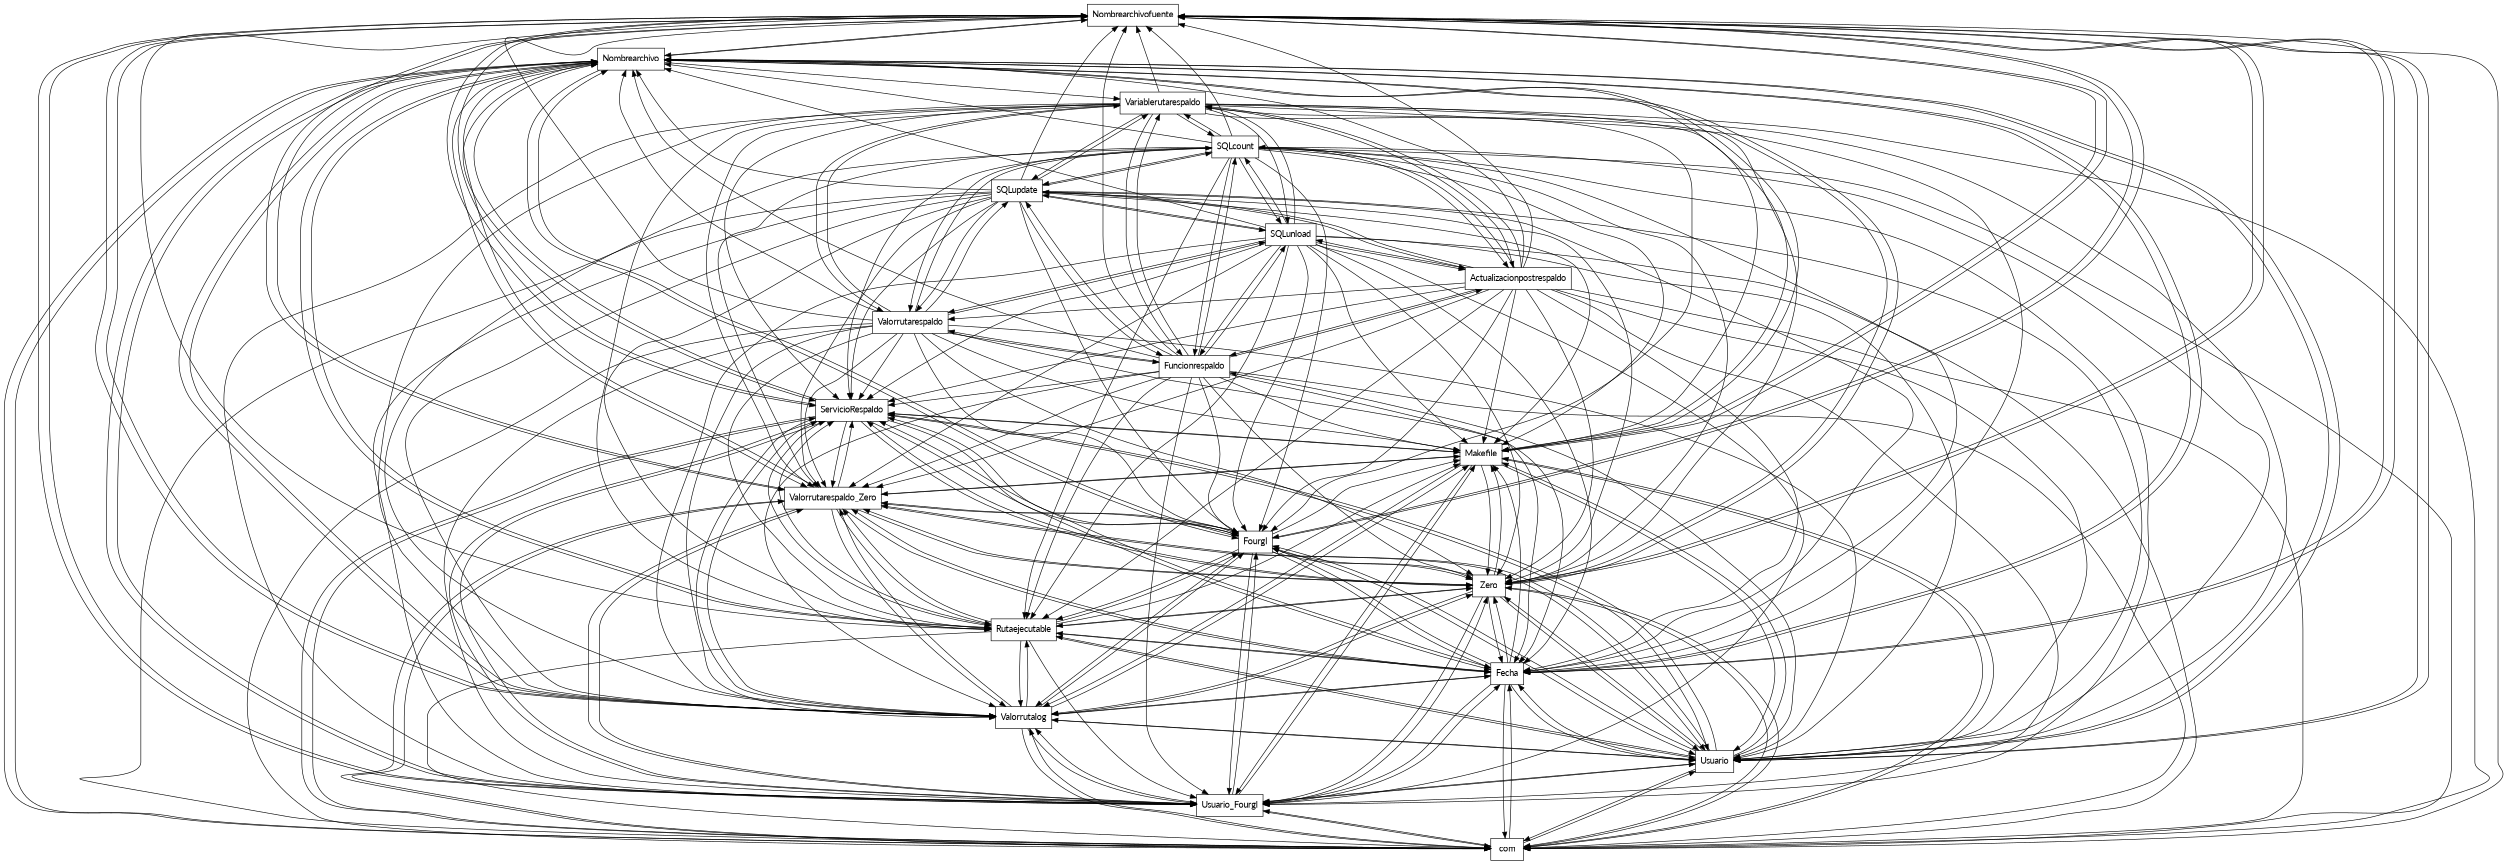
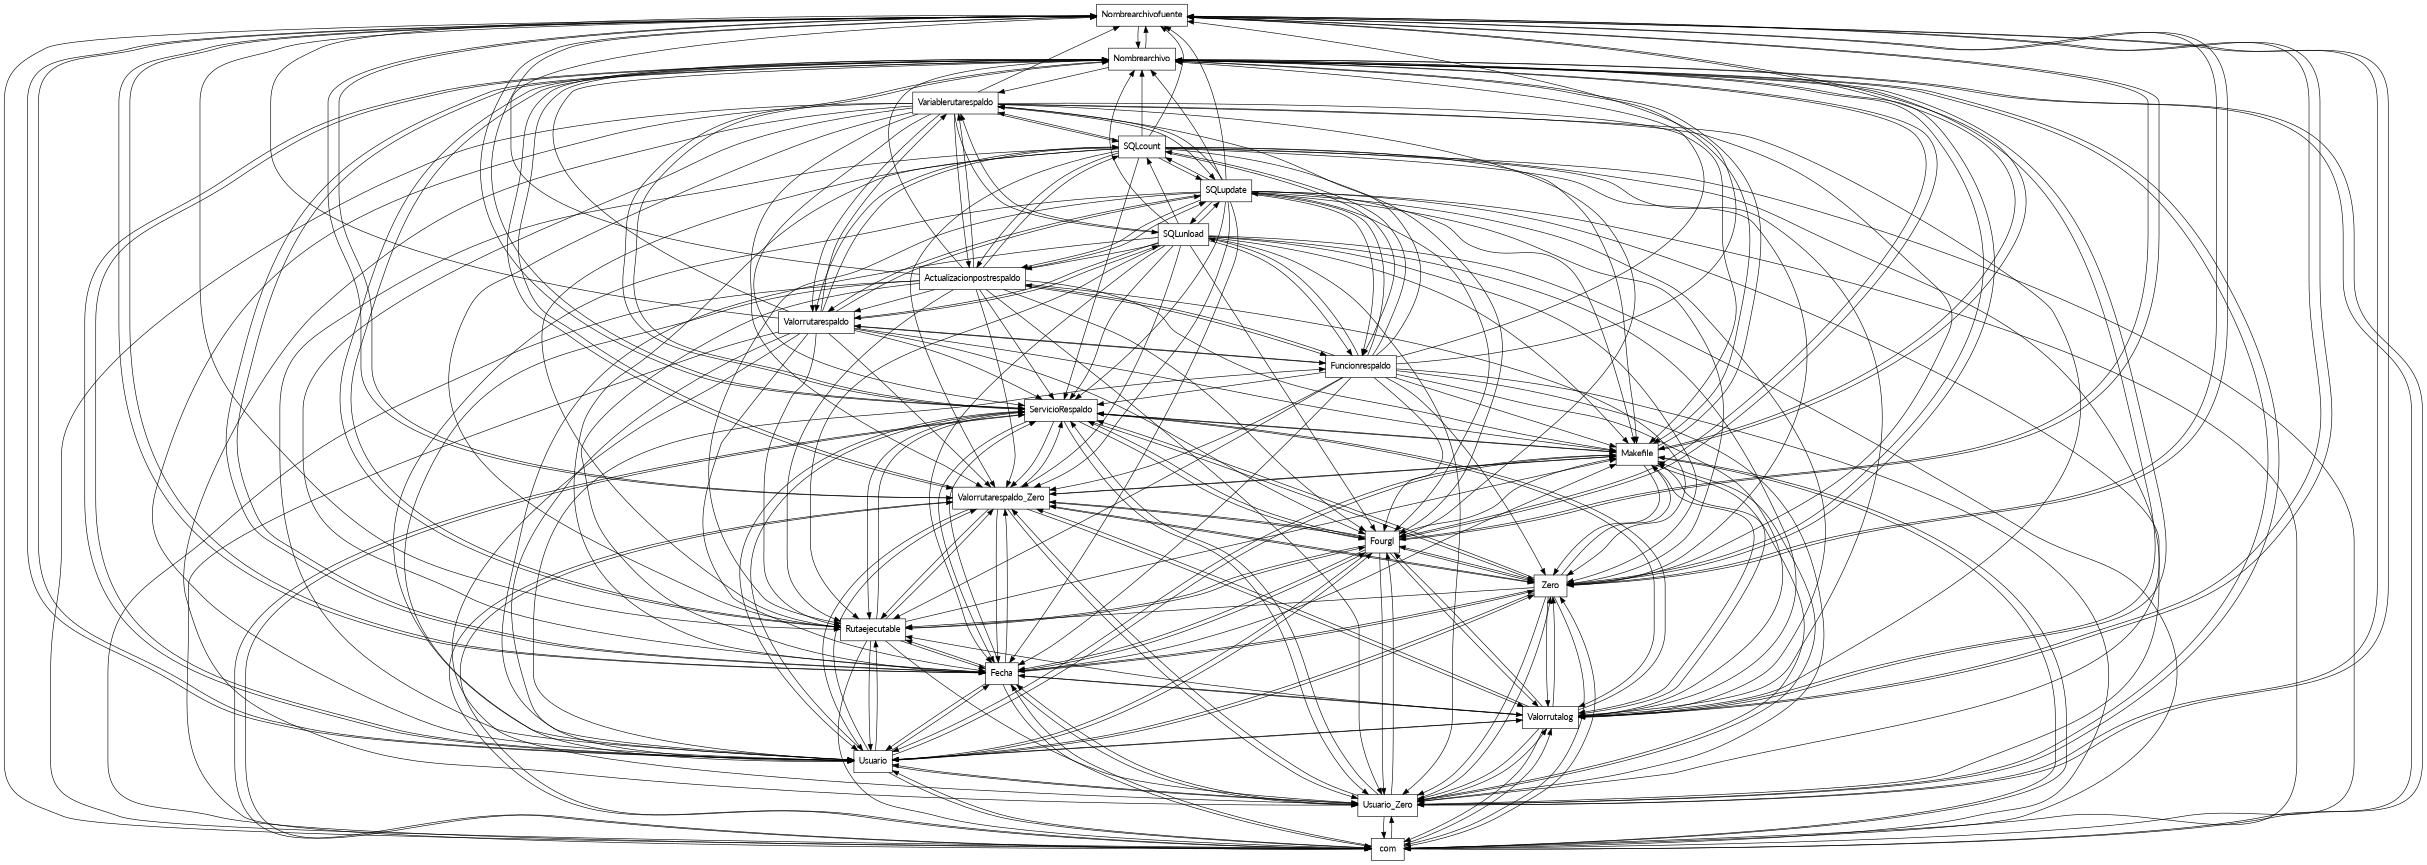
edge "SQLcount" -> "SQLunload": removed
edge "Variablerutarespaldo" -> "Funcionrespaldo": removed
edge "Actualizacionpostrespaldo" -> "SQLunload": removed
edge "Valorrutarespaldo" -> "Zero": removed
edge "Valorrutarespaldo" -> "Valorrutalog": removed
edge "Rutaejecutable" -> "Zero": removed
edge "Rutaejecutable" -> "Valorrutalog": removed
node "Usuario_Fourgl": label "Usuario_Fourgl" -> "Usuario_Zero"
